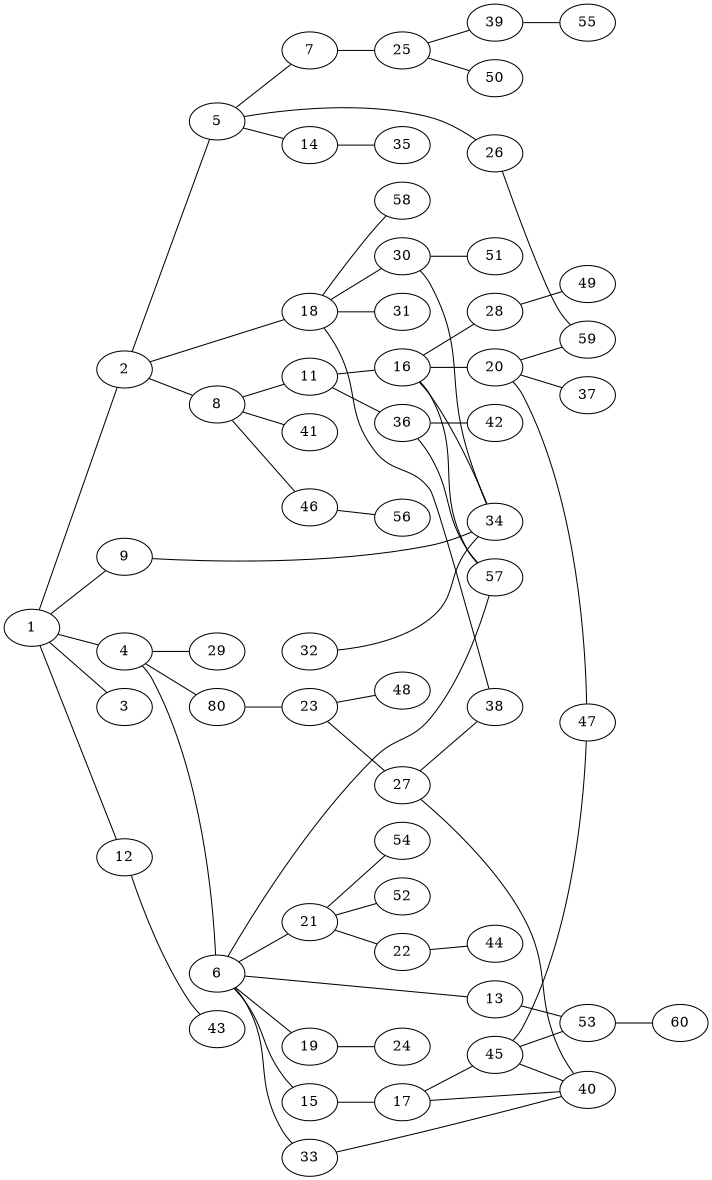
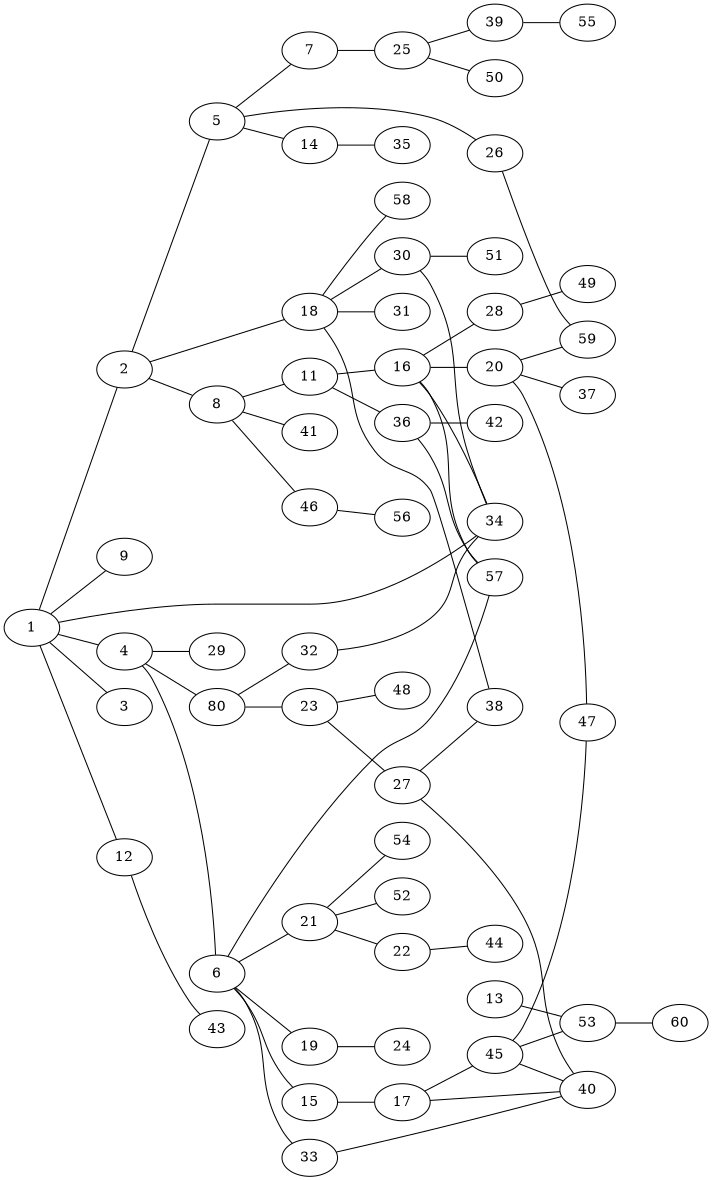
edge "34" -- "9": now "34" -- "1"
edge "32" -- "80": added
edge "6" -- "13": removed
